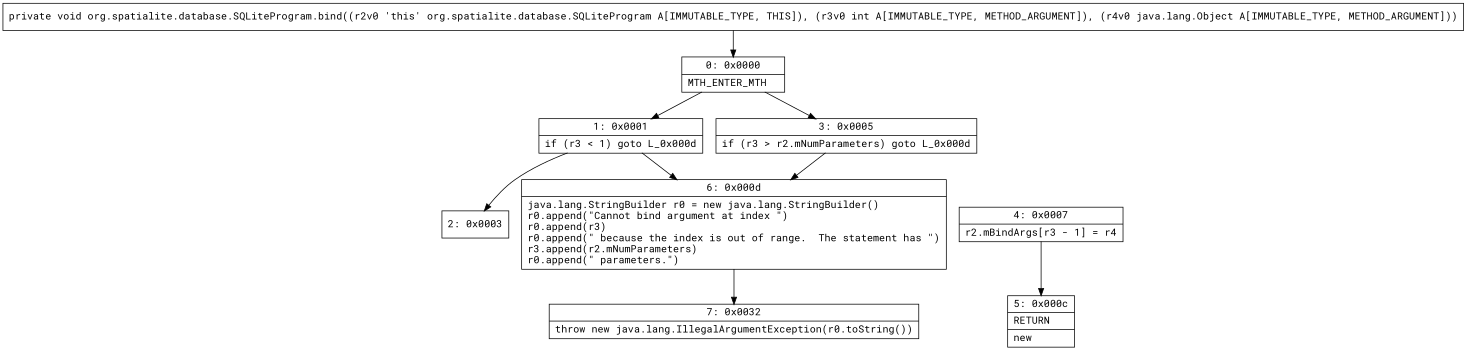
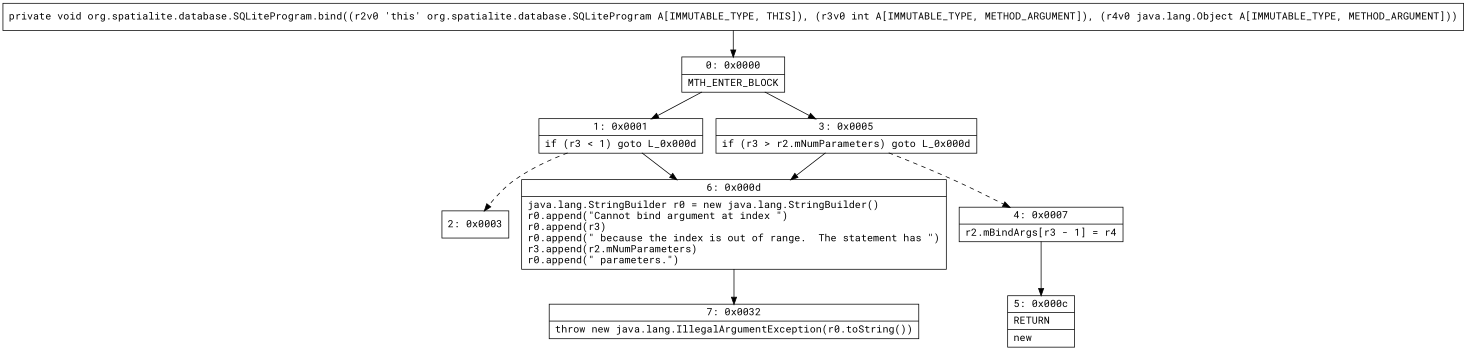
node "0: 0x0000": text "MTH_ENTER_MTH" -> "MTH_ENTER_BLOCK"
edge "1: 0x0001" -> "2: 0x0003": style solid -> dashed
edge "3: 0x0005" -> "4: 0x0007": added
